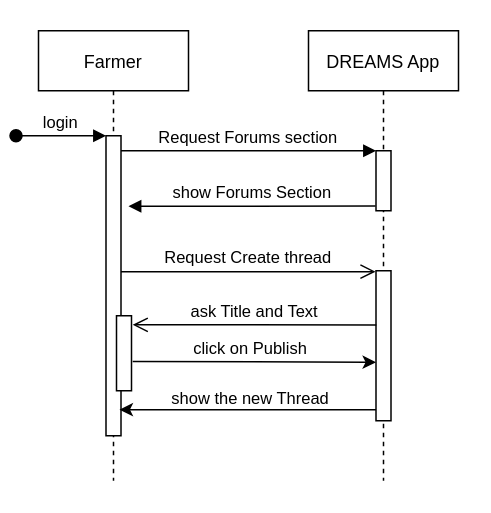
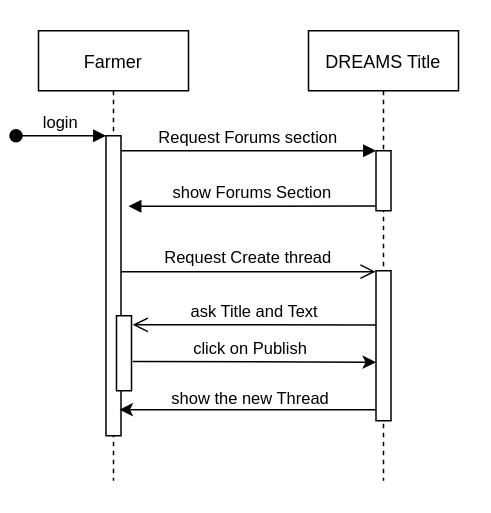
node "DREAMS App": label "DREAMS App" -> "DREAMS Title"
